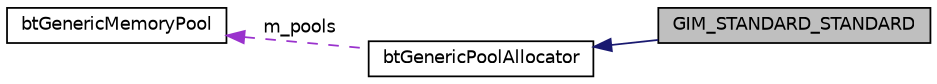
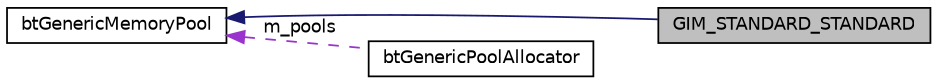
edge "GIM_STANDARD_STANDARD" -> "btGenericPoolAllocator": now "GIM_STANDARD_STANDARD" -> "btGenericMemoryPool"
